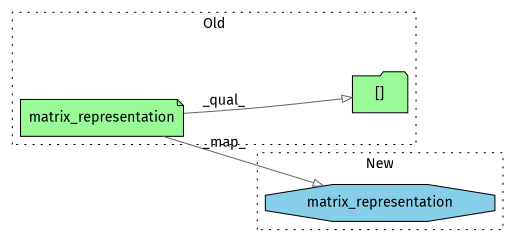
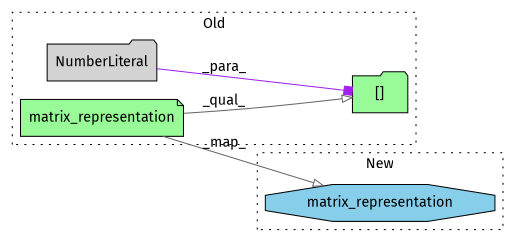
node "NumberLiteral": added
